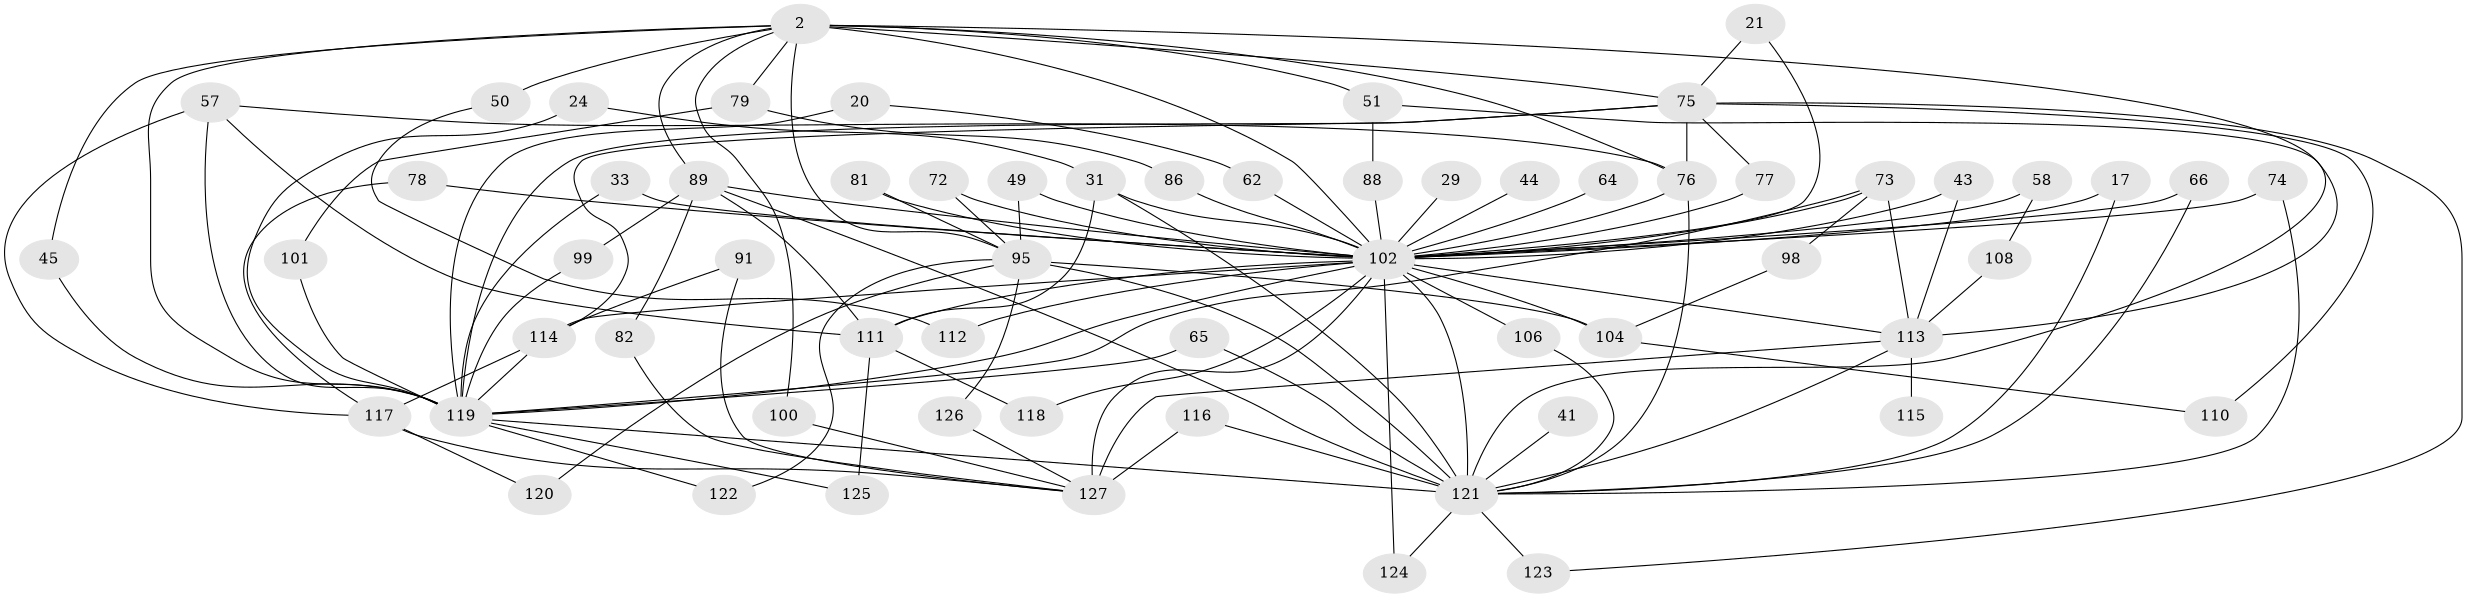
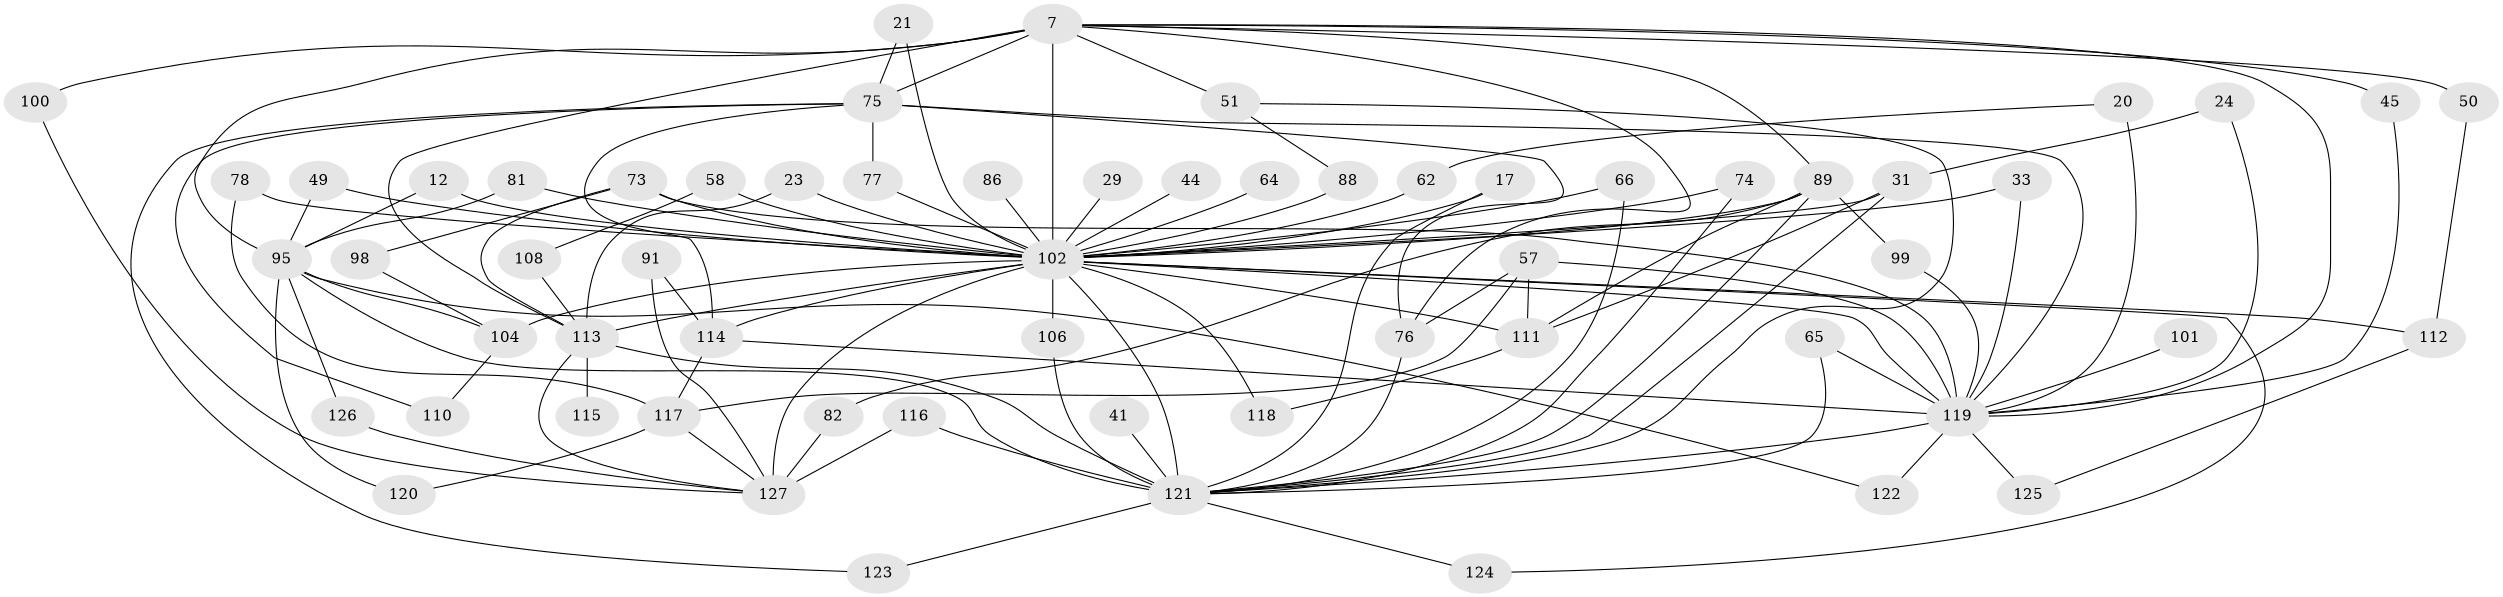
node "2": label "2" -> "7"
node "79": removed
node "72": label "72" -> "12"
node "43": label "43" -> "23"
edge "76" -- "102": removed
edge "111" -- "125": now "112" -- "125"
